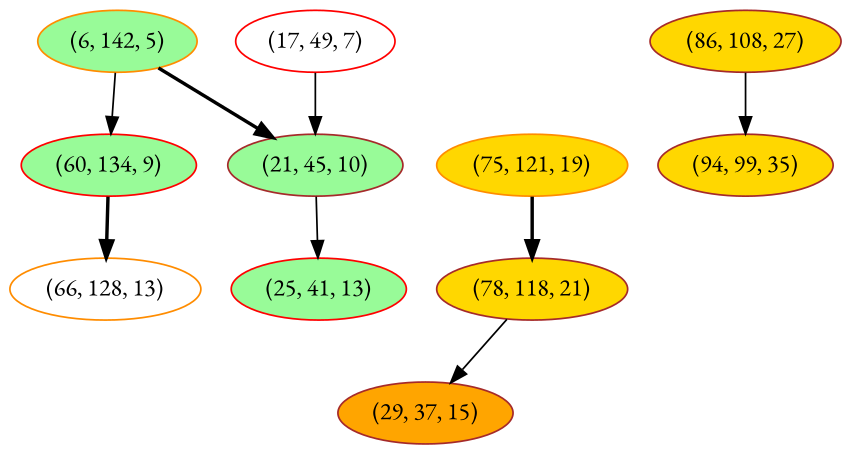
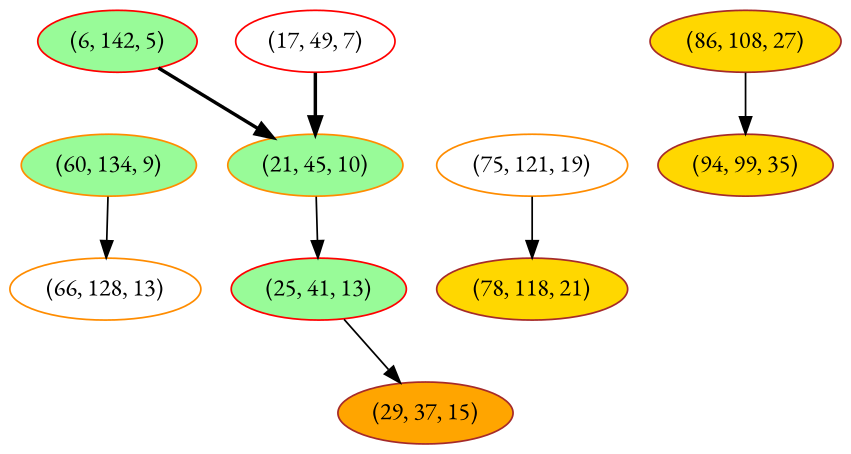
node "(6, 142, 5)": color darkorange -> red
edge "(6, 142, 5)" -> "(60, 134, 9)": removed
edge "(17, 49, 7)" -> "(21, 45, 10)": style solid -> bold
node "(60, 134, 9)": color red -> darkorange
node "(21, 45, 10)": color brown -> darkorange
node "(75, 121, 19)": fillcolor gold -> white
edge "(60, 134, 9)" -> "(66, 128, 13)": style bold -> solid
edge "(75, 121, 19)" -> "(78, 118, 21)": style bold -> solid
edge "(78, 118, 21)" -> "(29, 37, 15)": now "(25, 41, 13)" -> "(29, 37, 15)"
